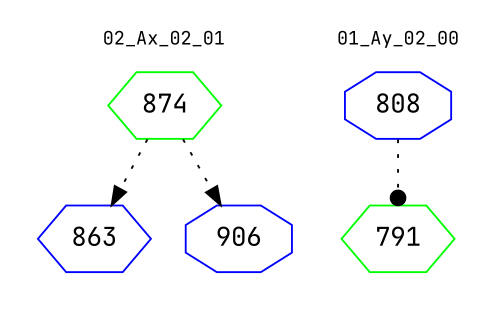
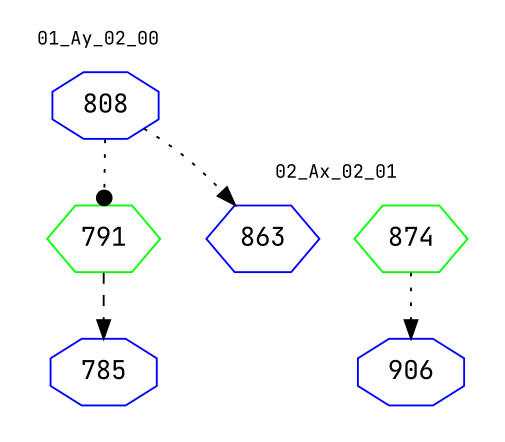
edge "874" -> "863": now "808" -> "863"
node "785": added
